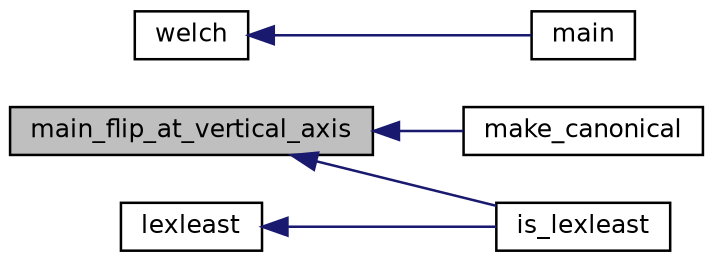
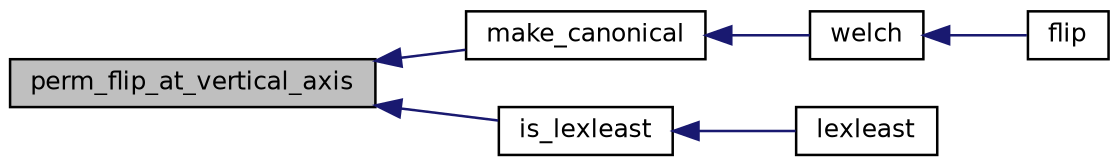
node "main": label "main" -> "flip"
edge "welch" -> "make_canonical": added
node "main_flip_at_vertical_axis": label "main_flip_at_vertical_axis" -> "perm_flip_at_vertical_axis"
edge "is_lexleast" -> "lexleast": reversed
